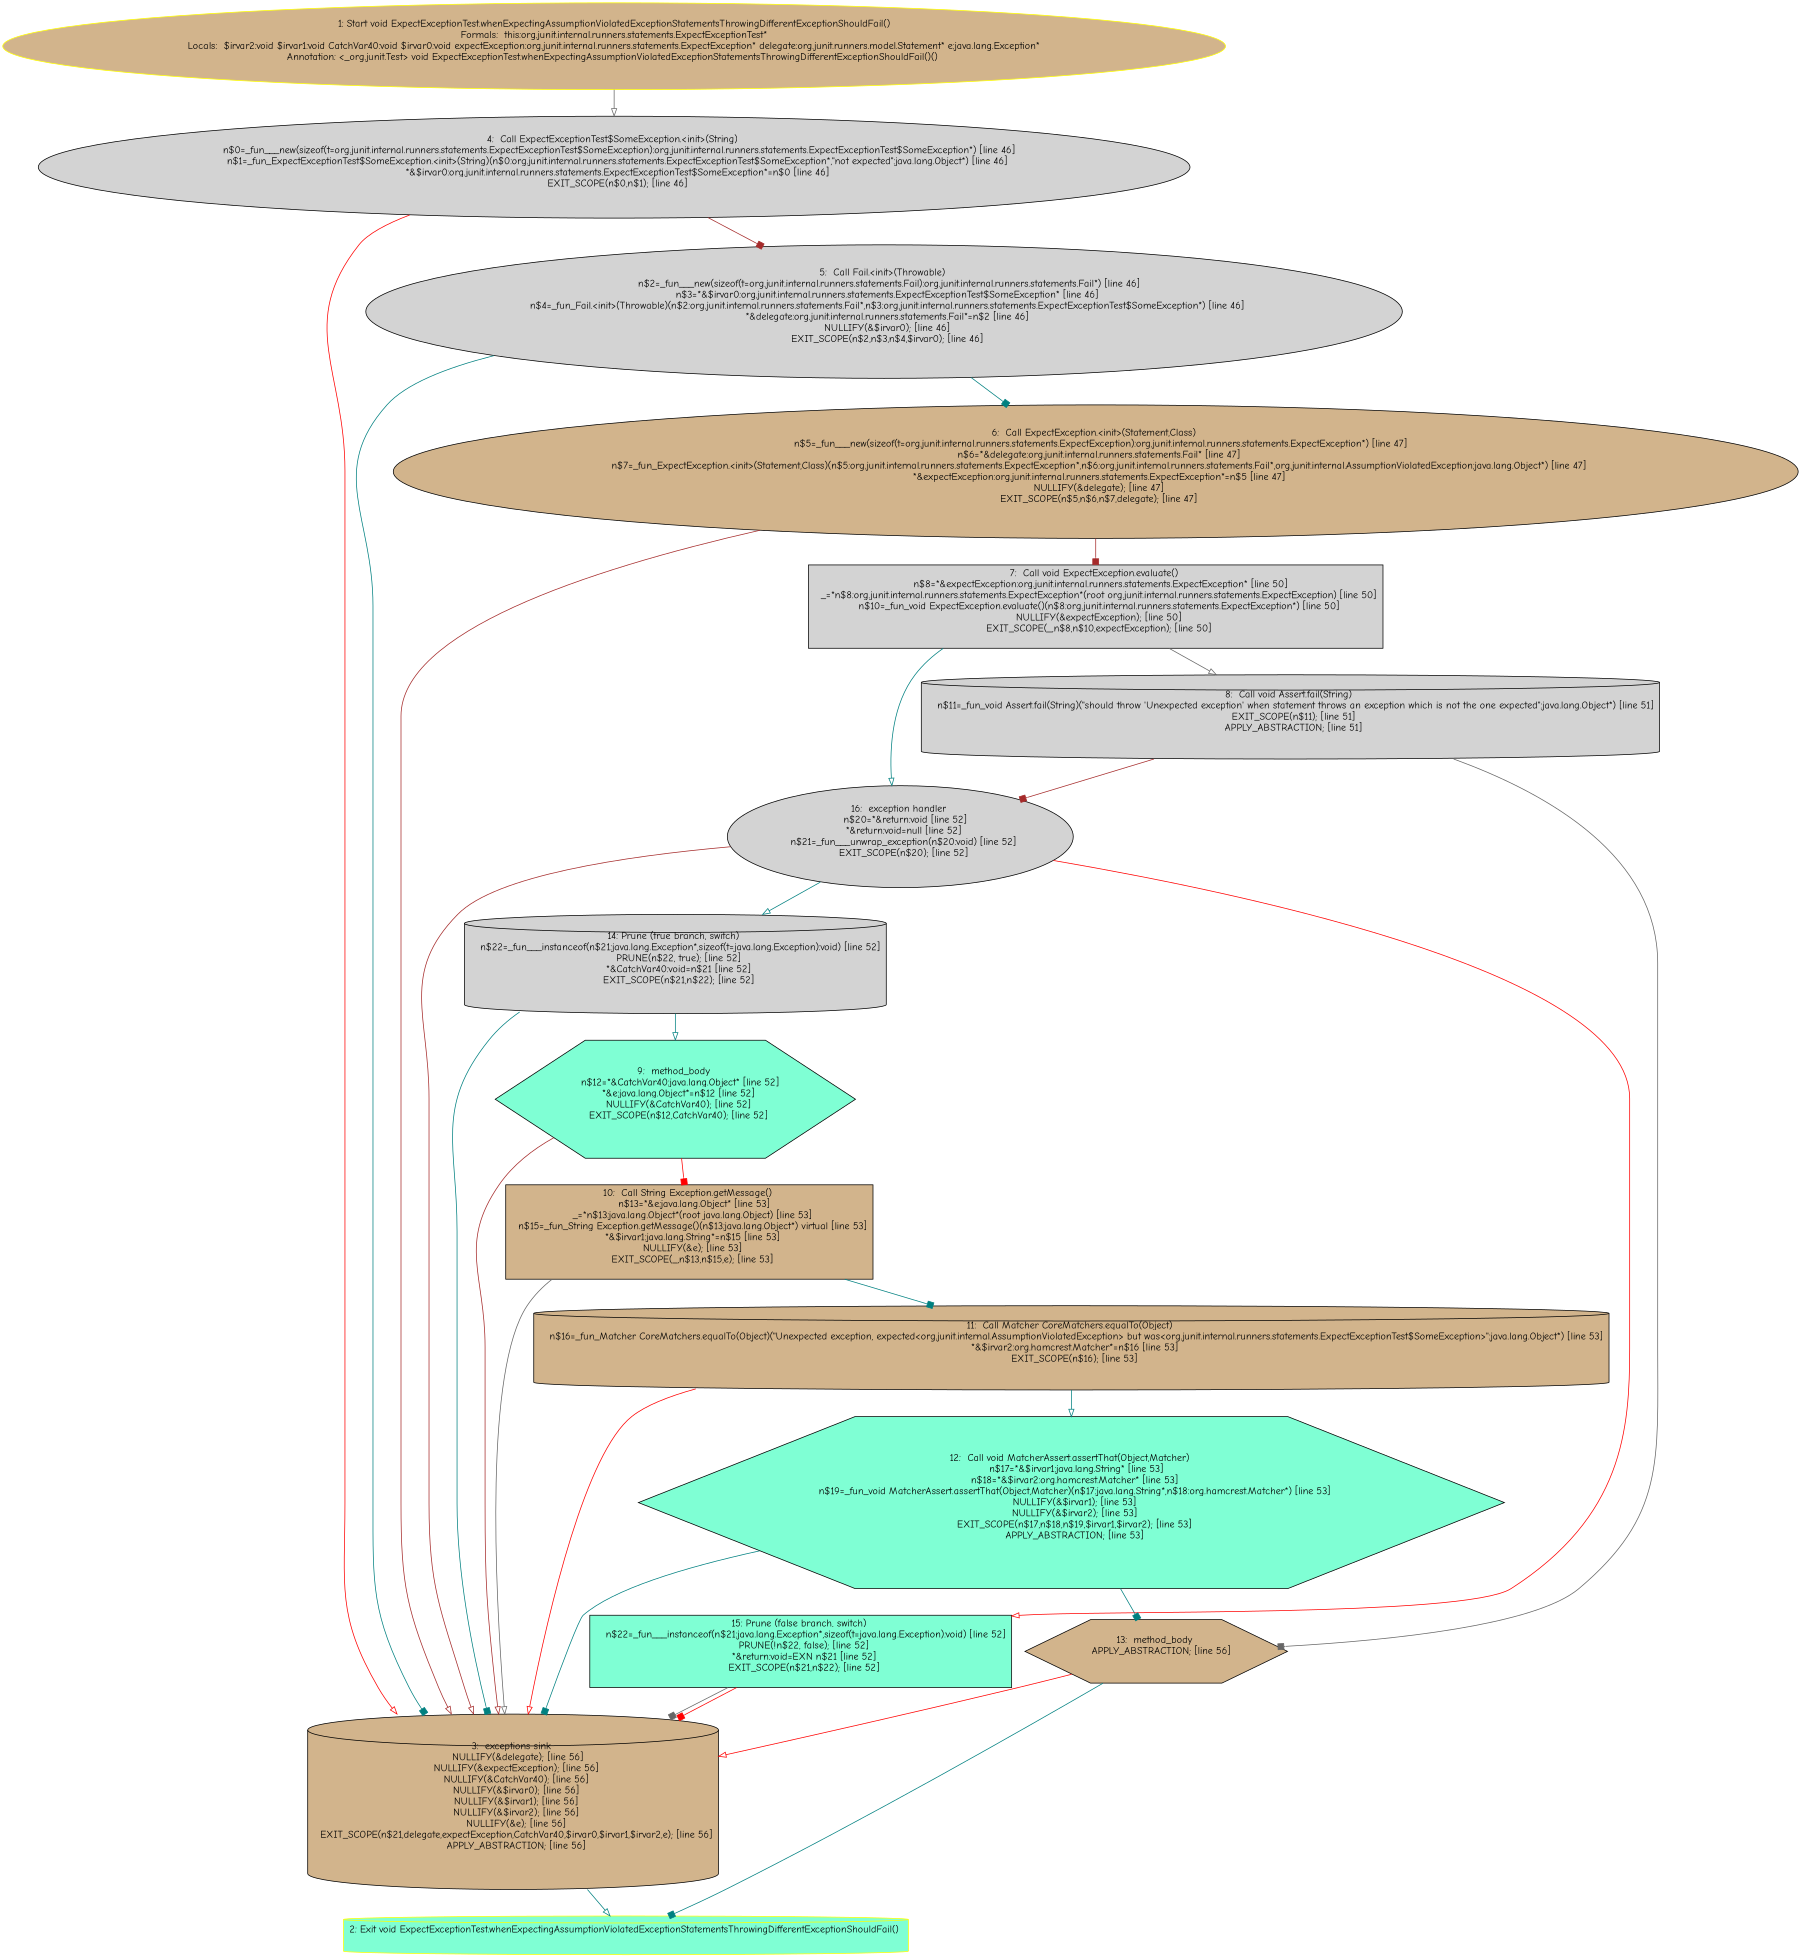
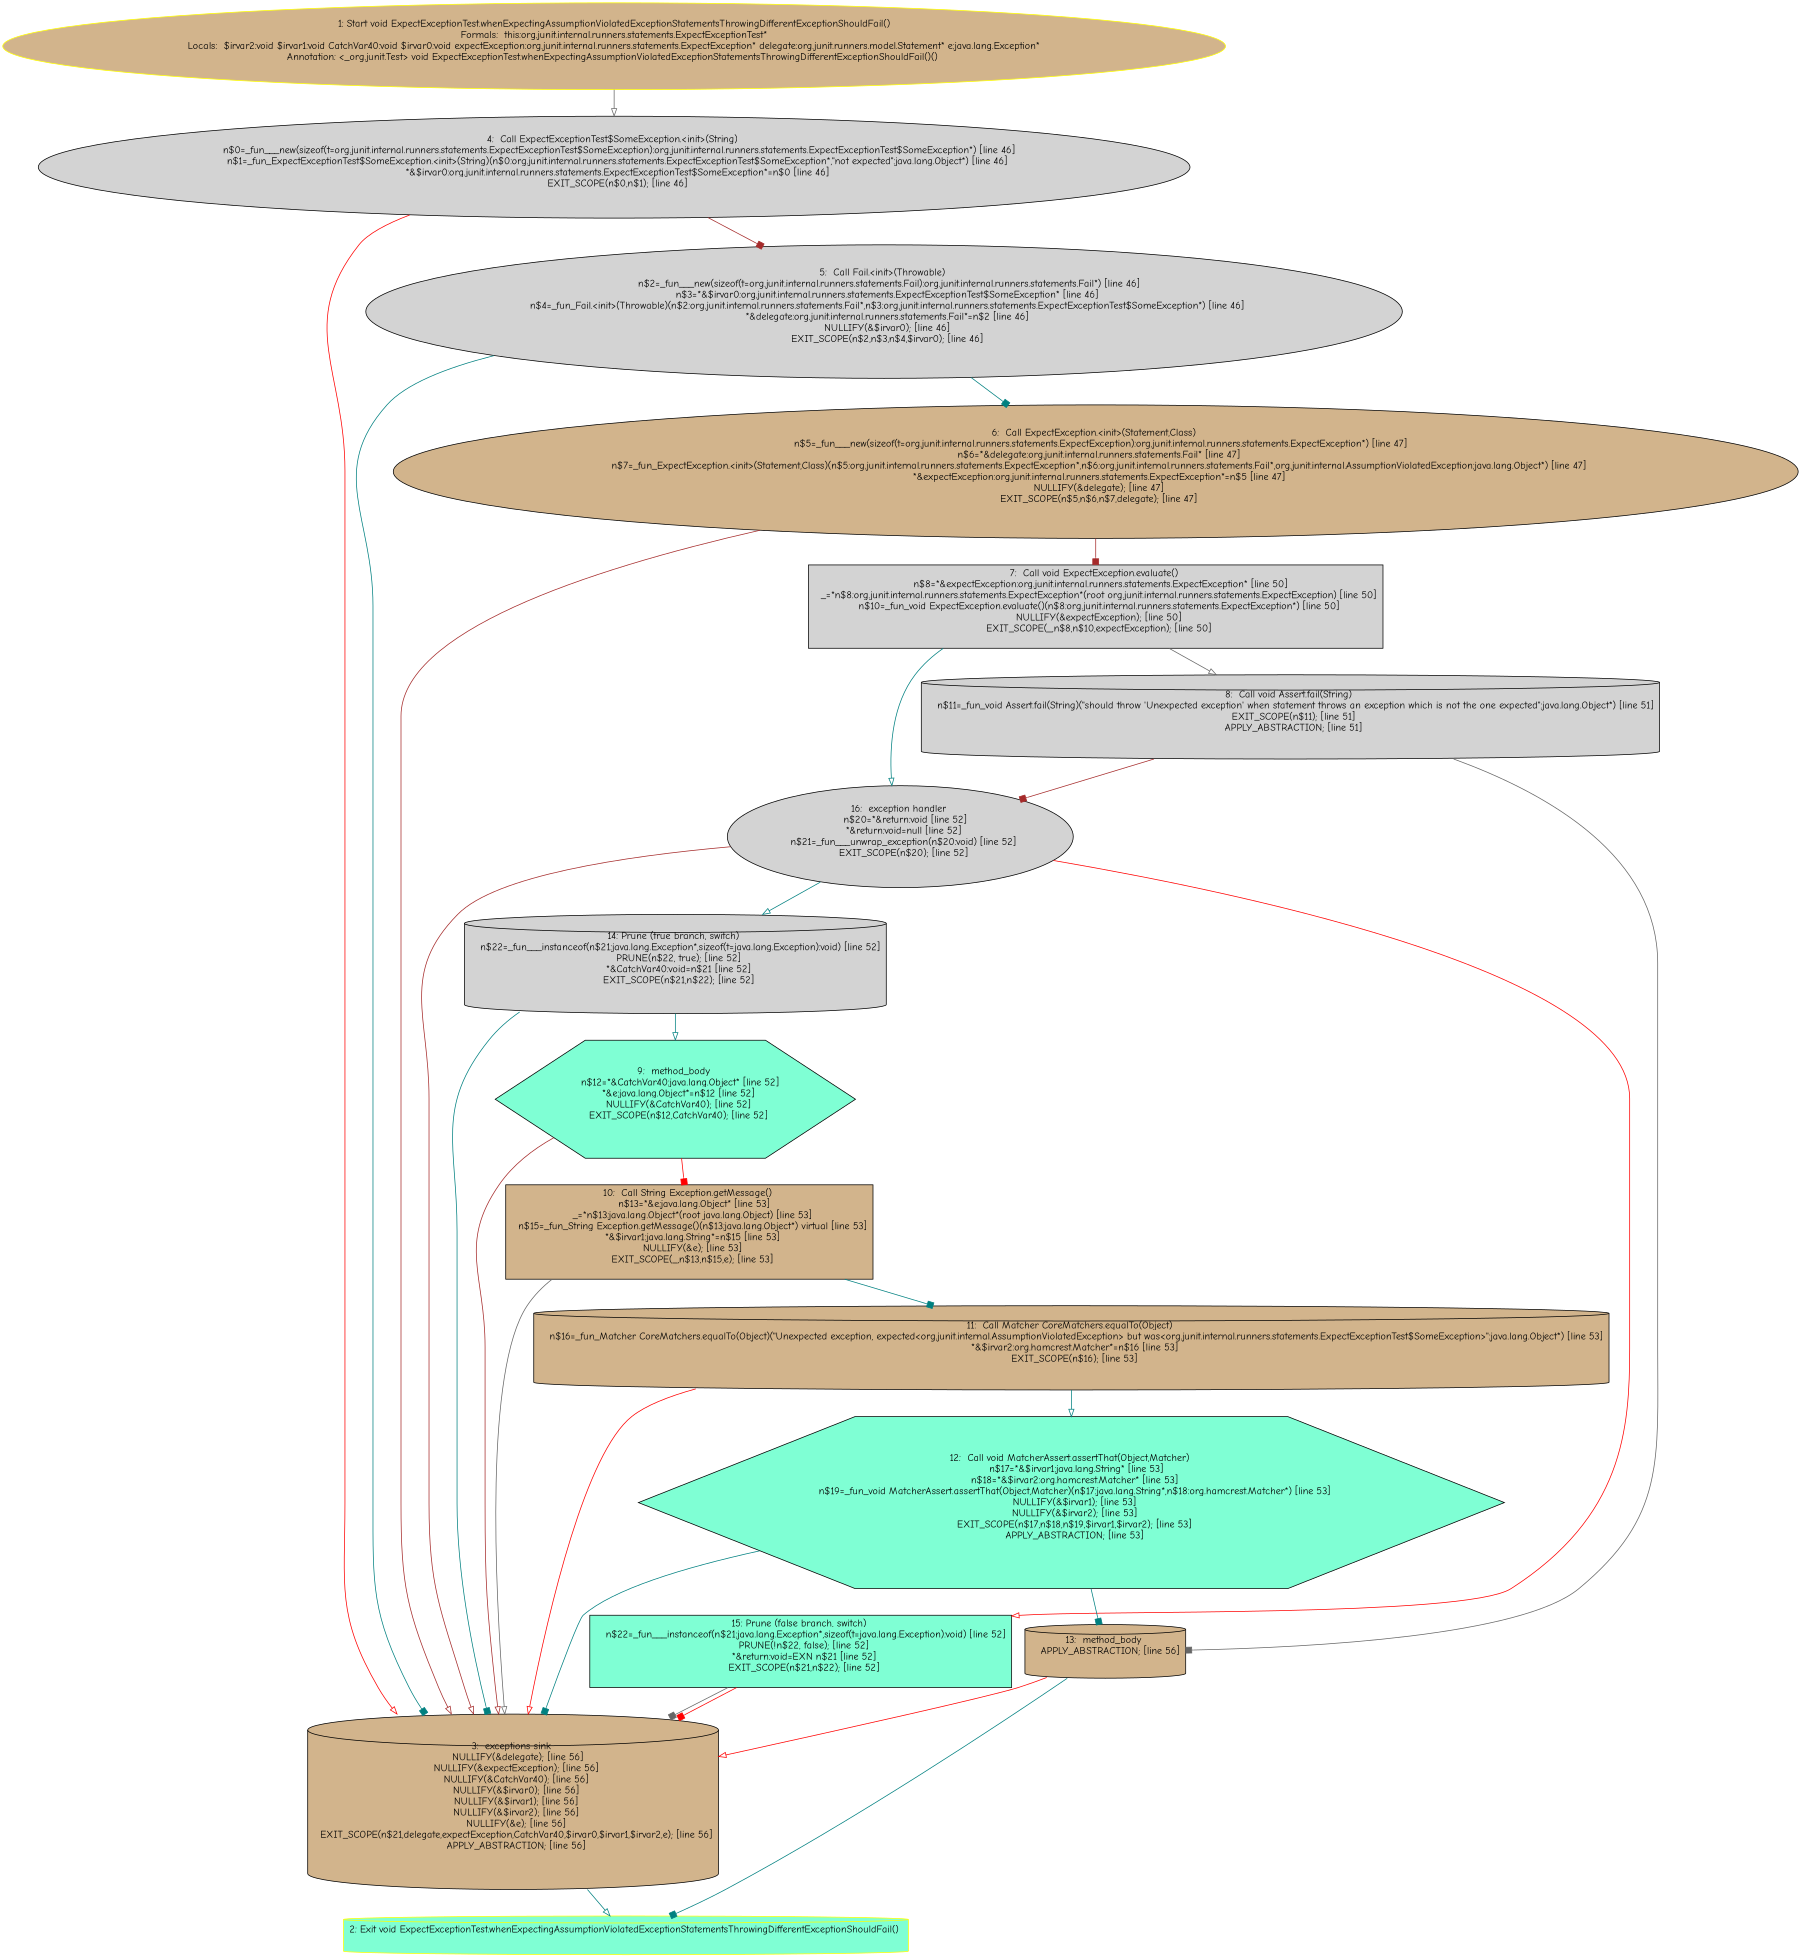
node "13:  method_body APPLY_ABSTRACTION; [line 56]": shape hexagon -> cylinder
